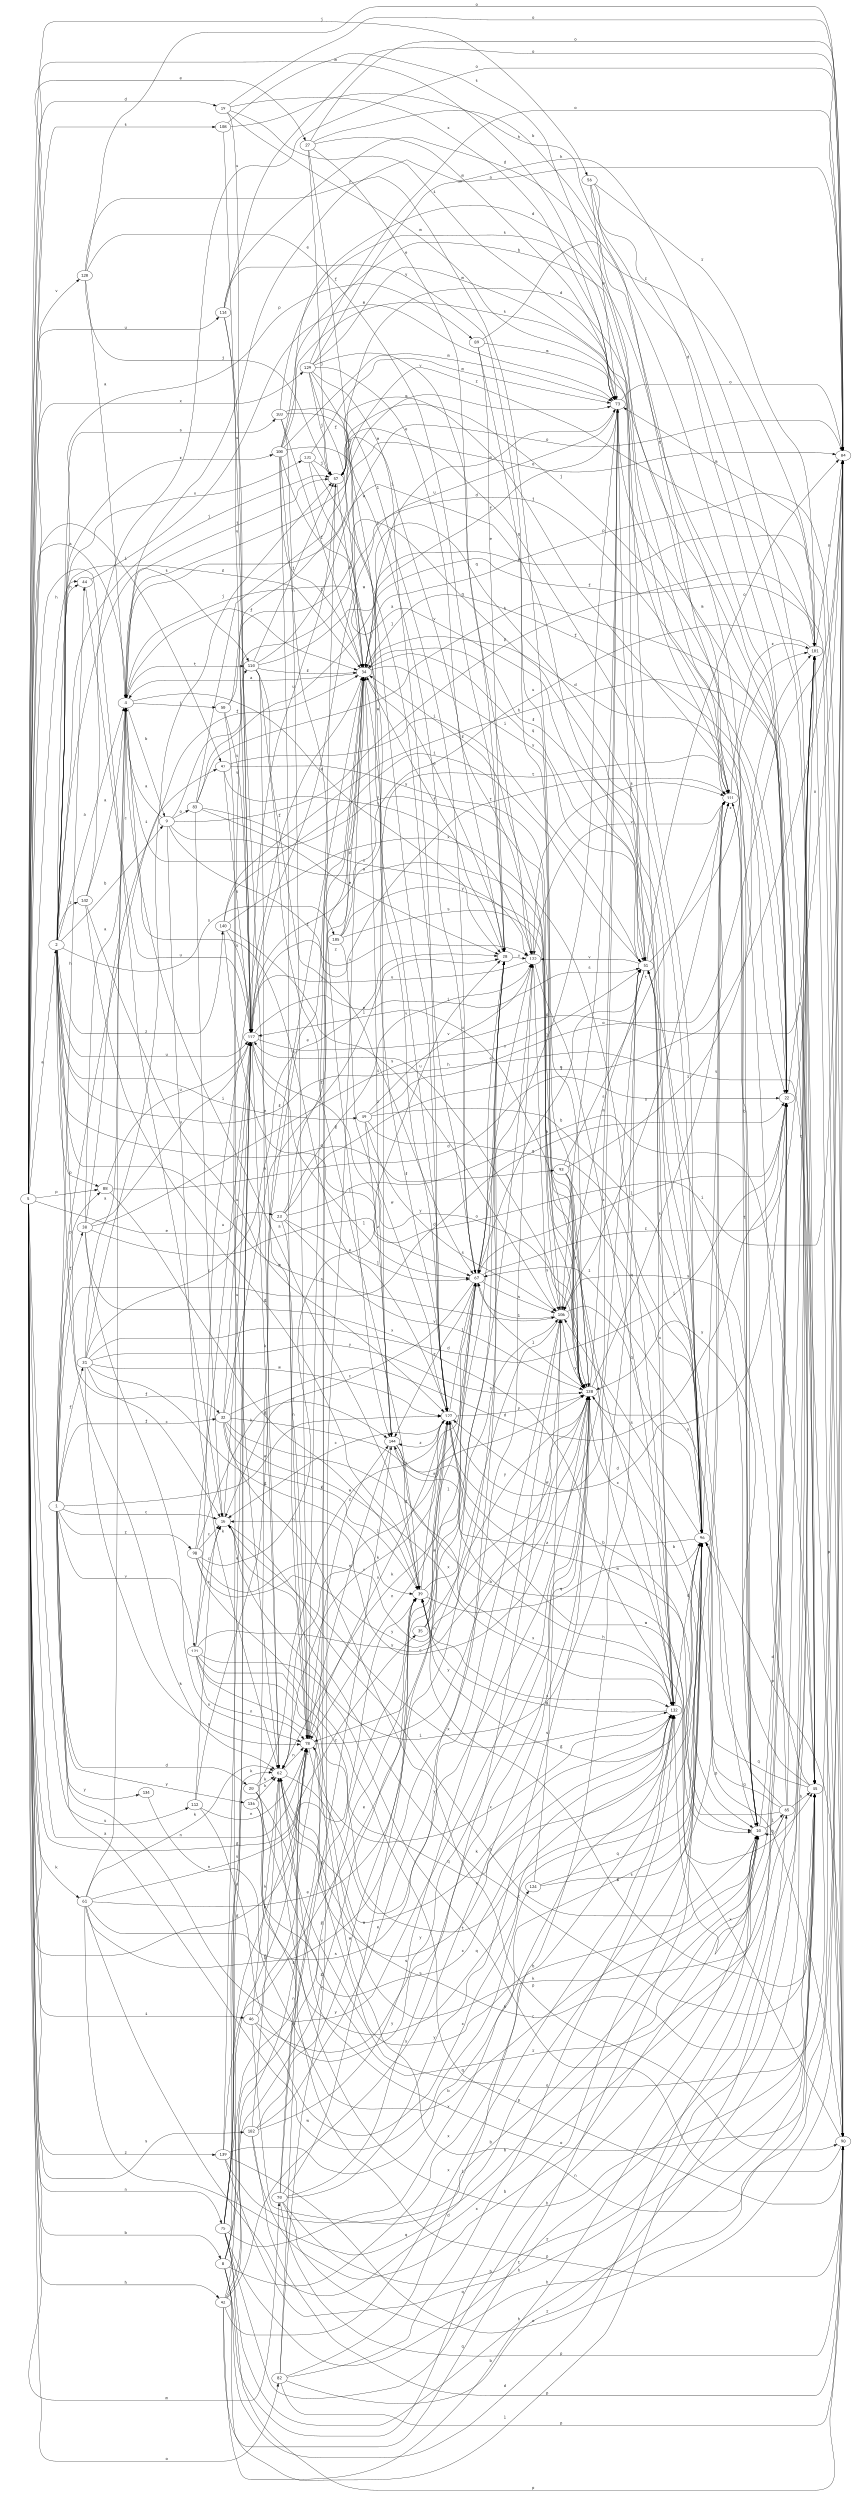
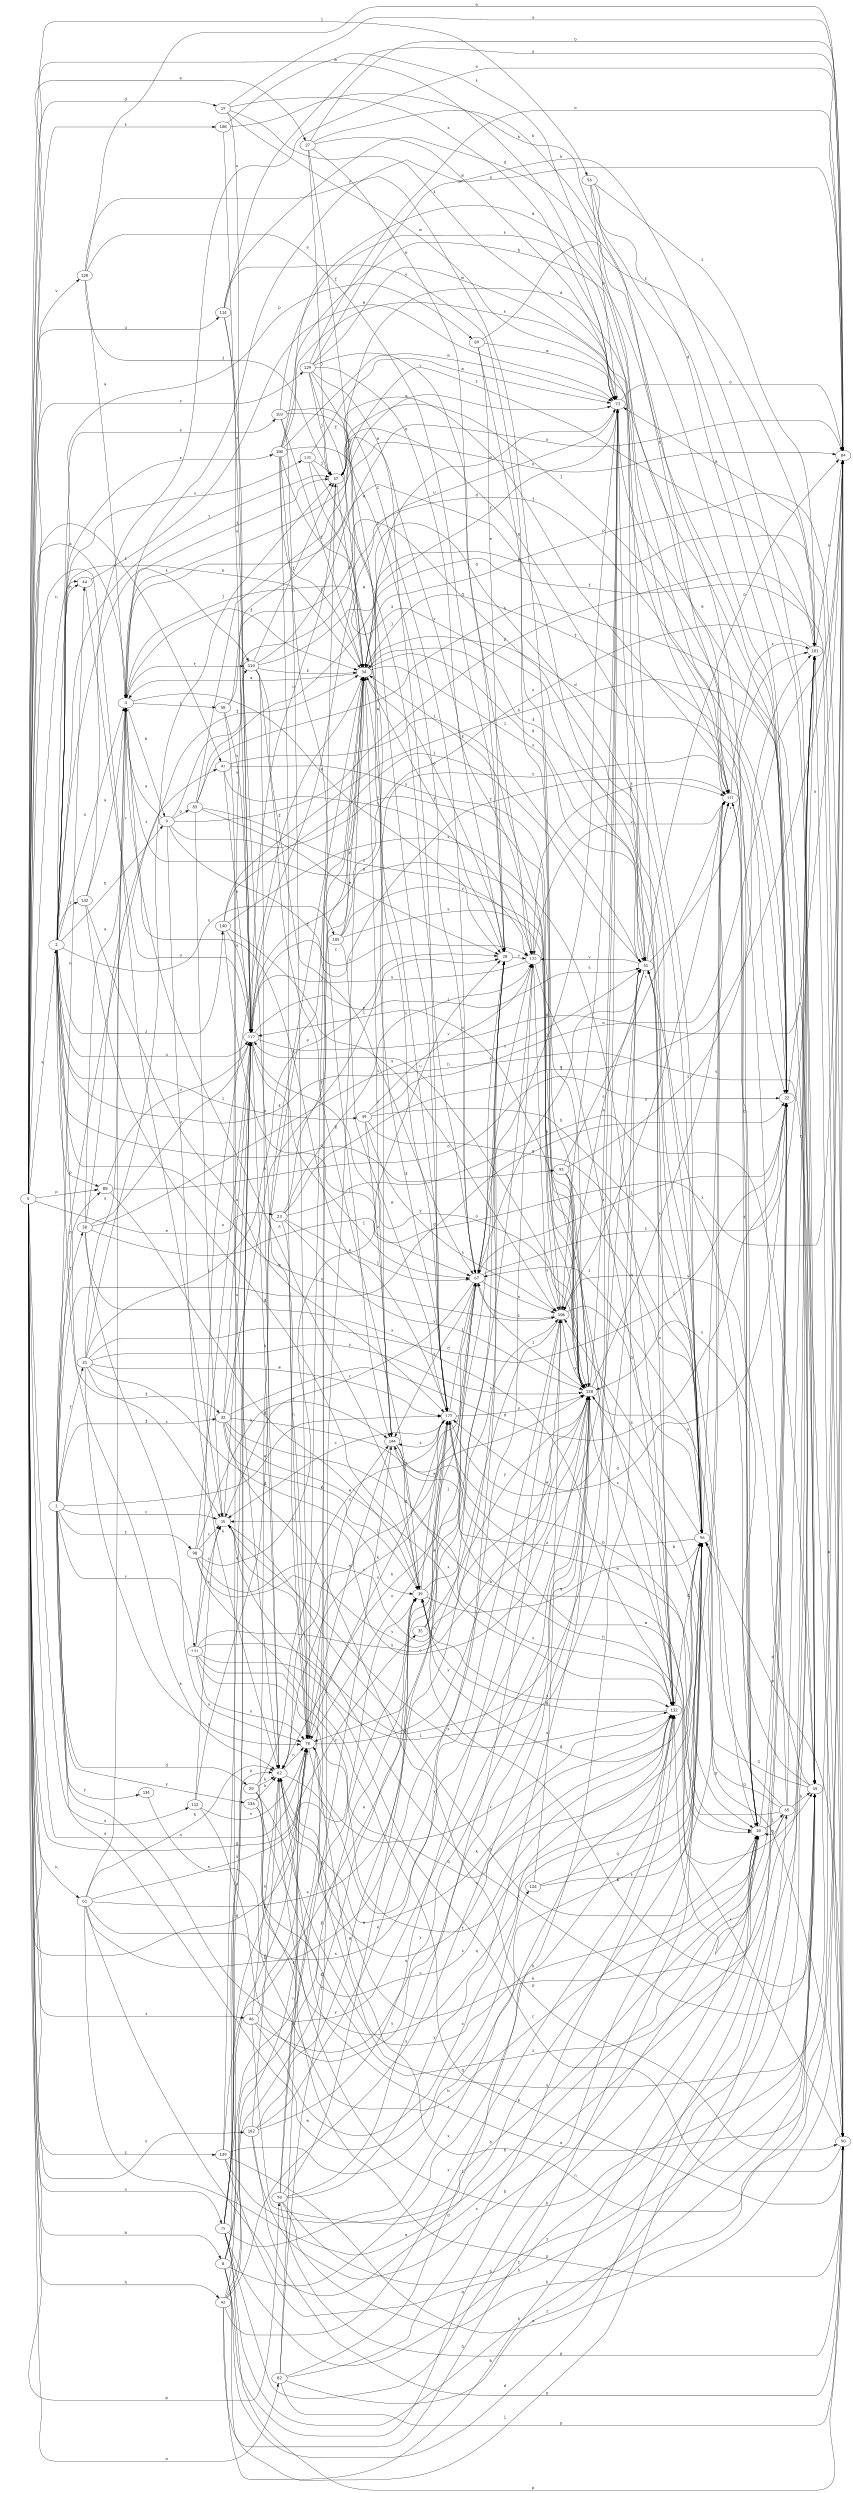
edge "121" -> "45": now "121" -> "73"
